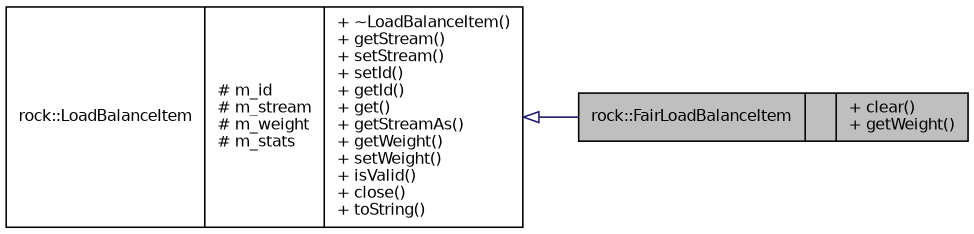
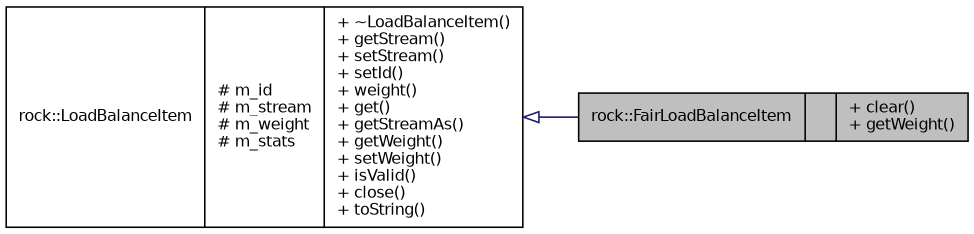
node "rock::LoadBalanceItem": text "+ getId()" -> "+ weight()"
